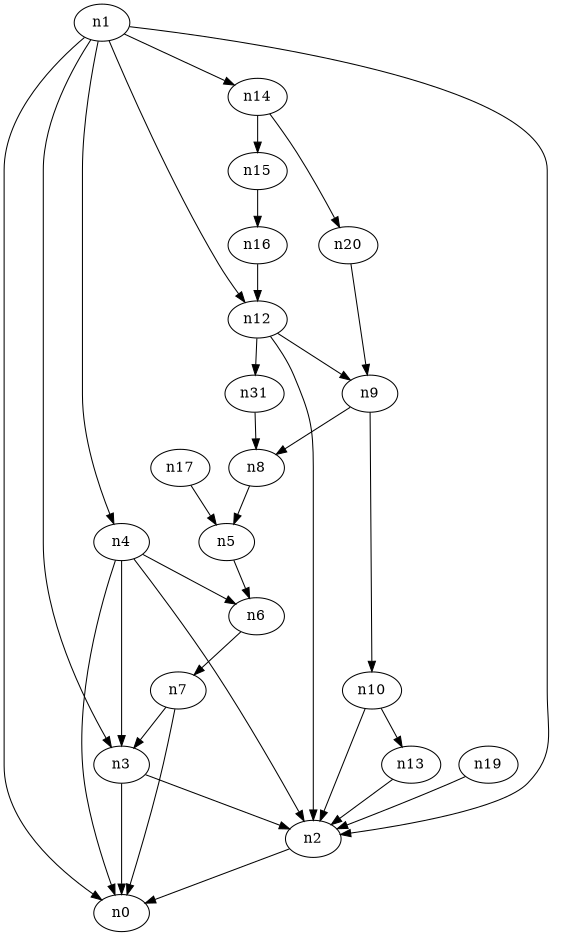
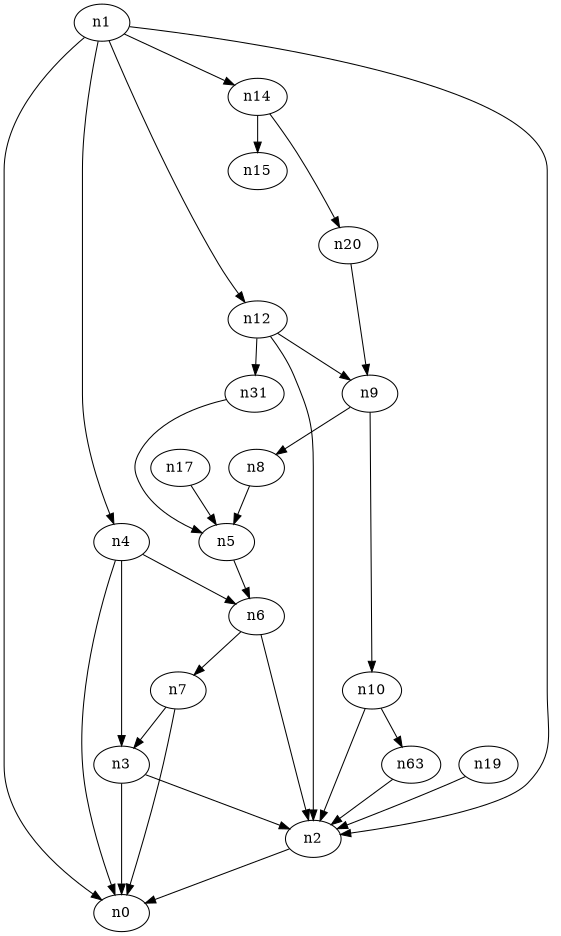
node "n16": removed
edge "n1" -> "n3": removed
edge "n31" -> "n8": now "n31" -> "n5"
edge "n4" -> "n2": now "n6" -> "n2"
node "n13": label "n13" -> "n63"
